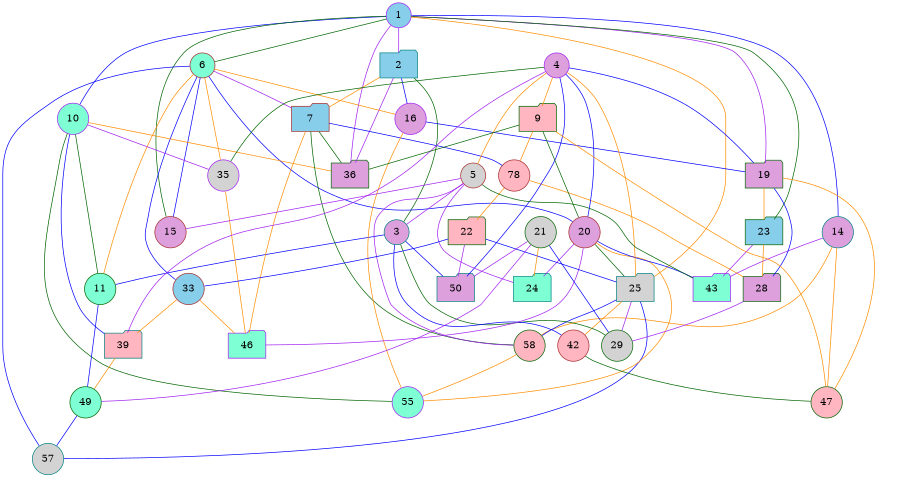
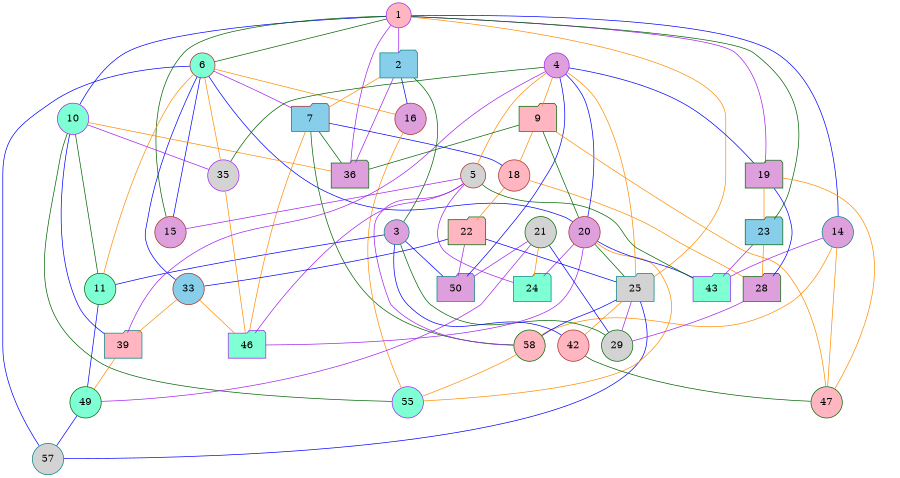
node "1": fillcolor skyblue -> lightpink
node "16": color purple -> brown
edge "16" -- "19": removed
node "78": label "78" -> "18"
edge "5" -- "3": now "5" -- "46"
